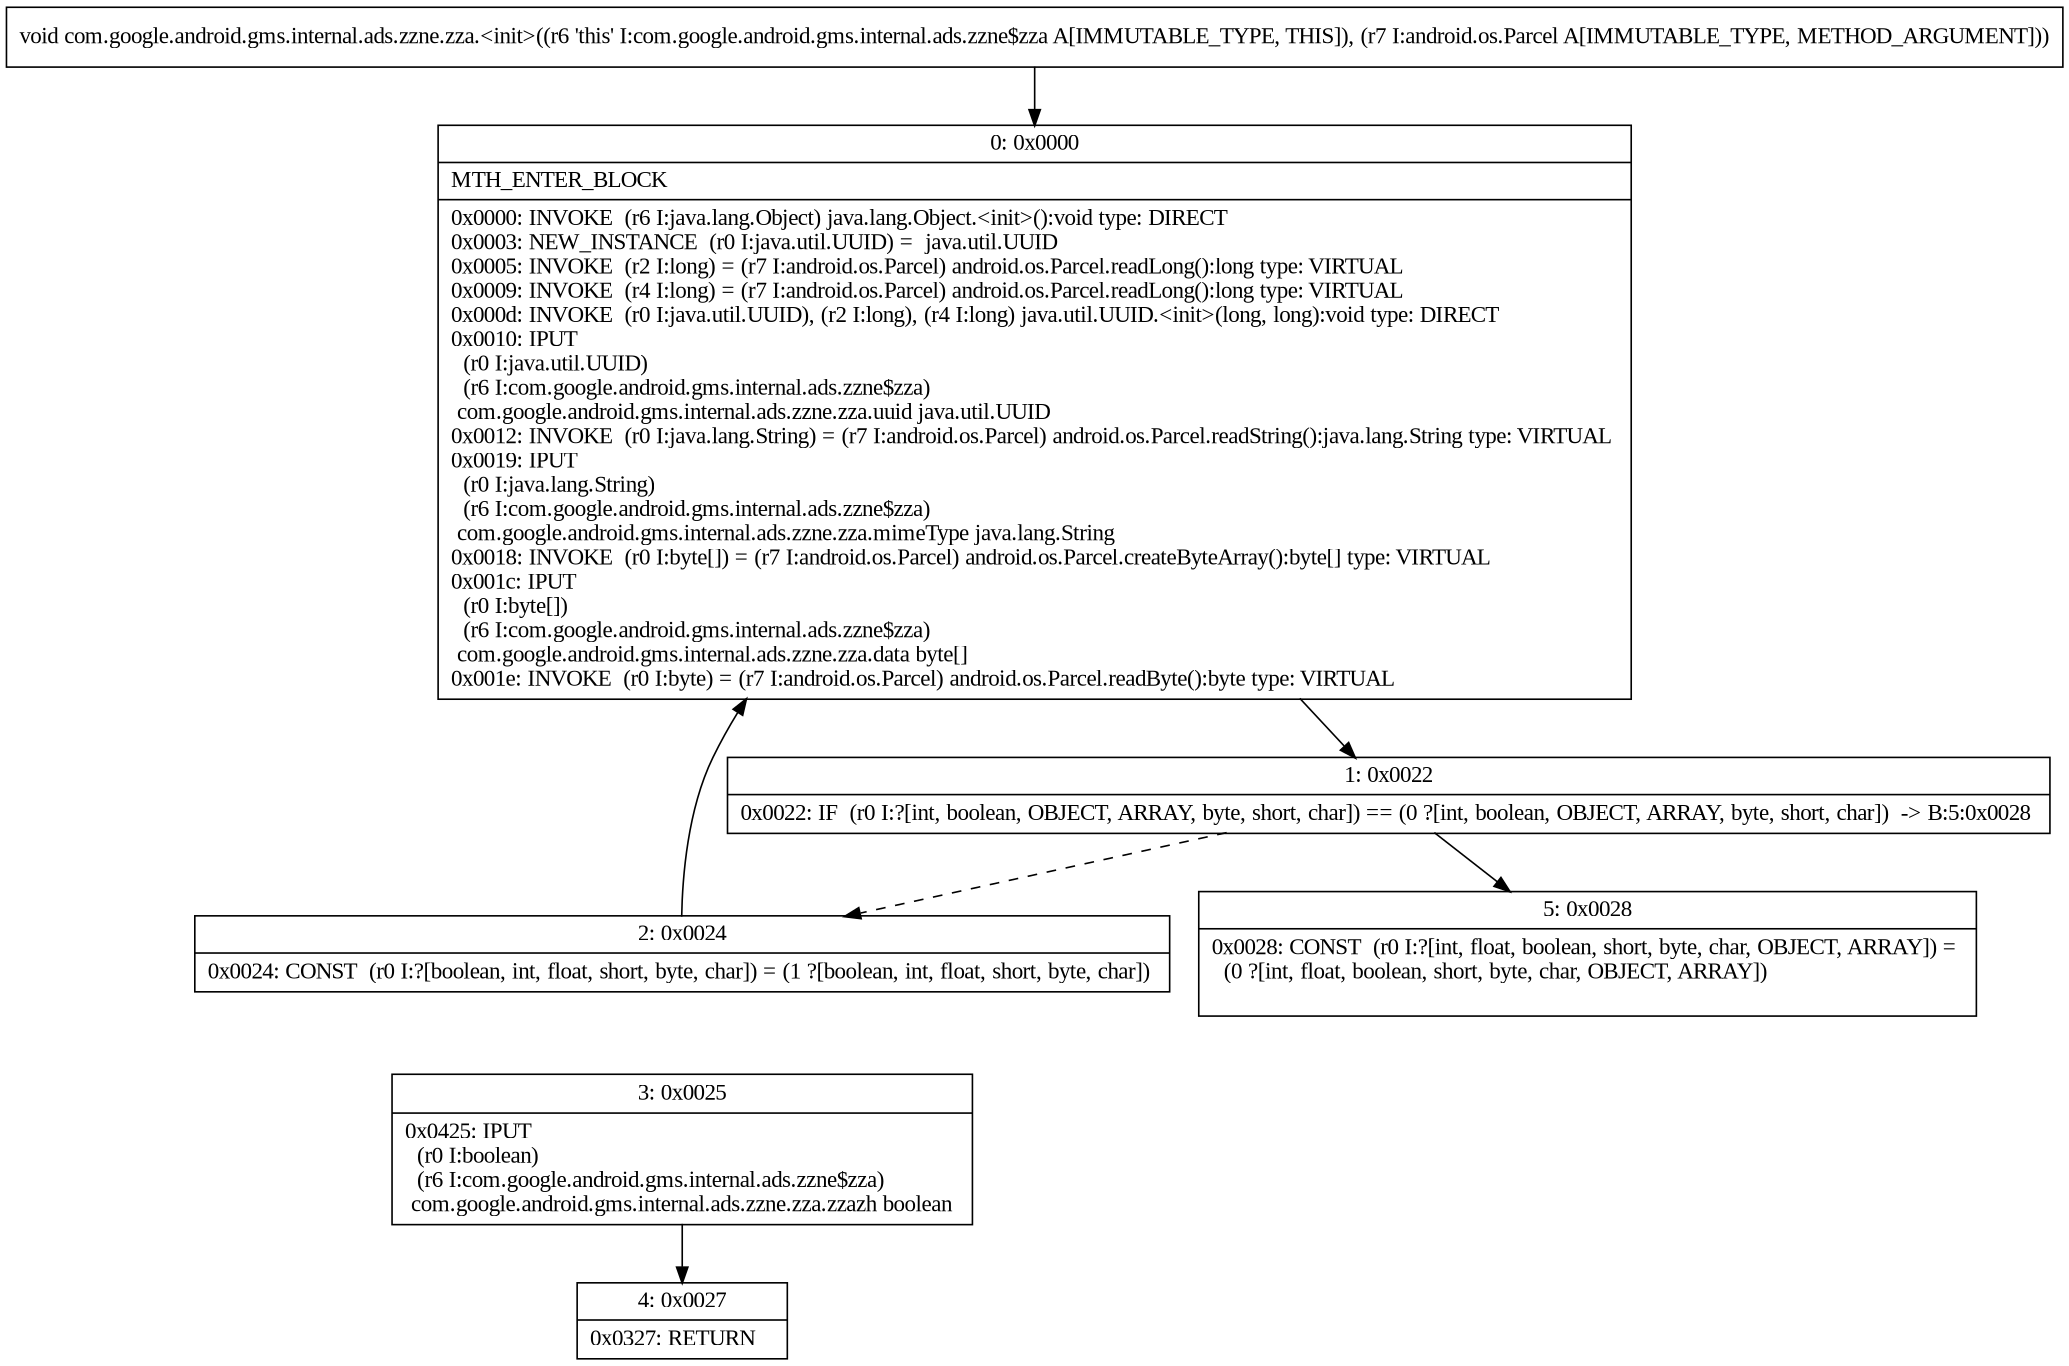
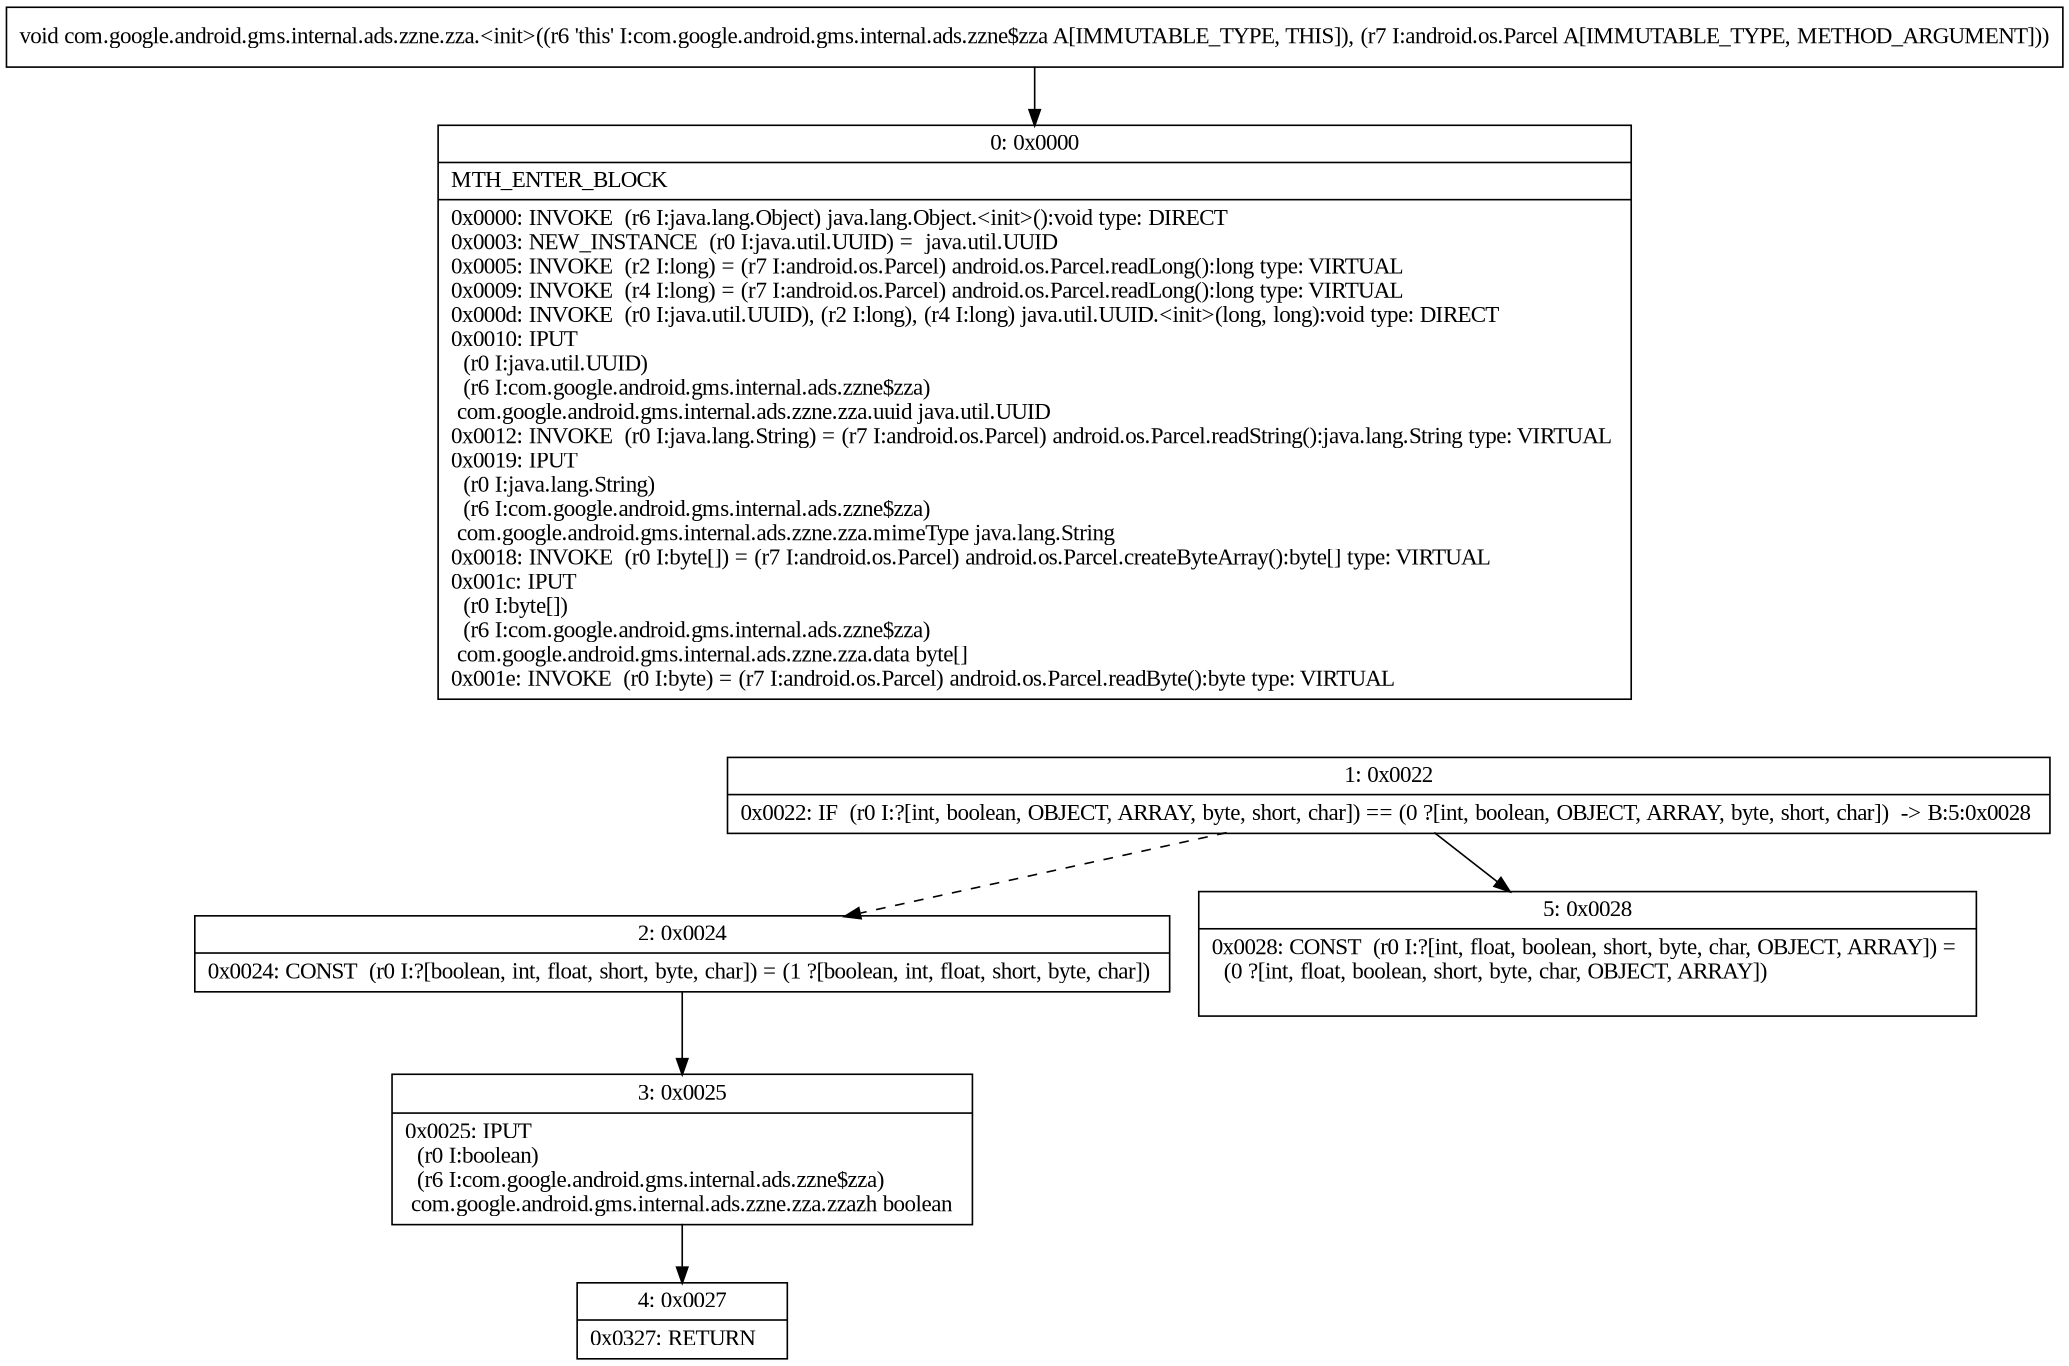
edge "0: 0x0000" -> "1: 0x0022": removed
edge "2: 0x0024" -> "0: 0x0000": now "2: 0x0024" -> "3: 0x0025"
node "3: 0x0025": text "0x0425: IPUT" -> "0x0025: IPUT"
